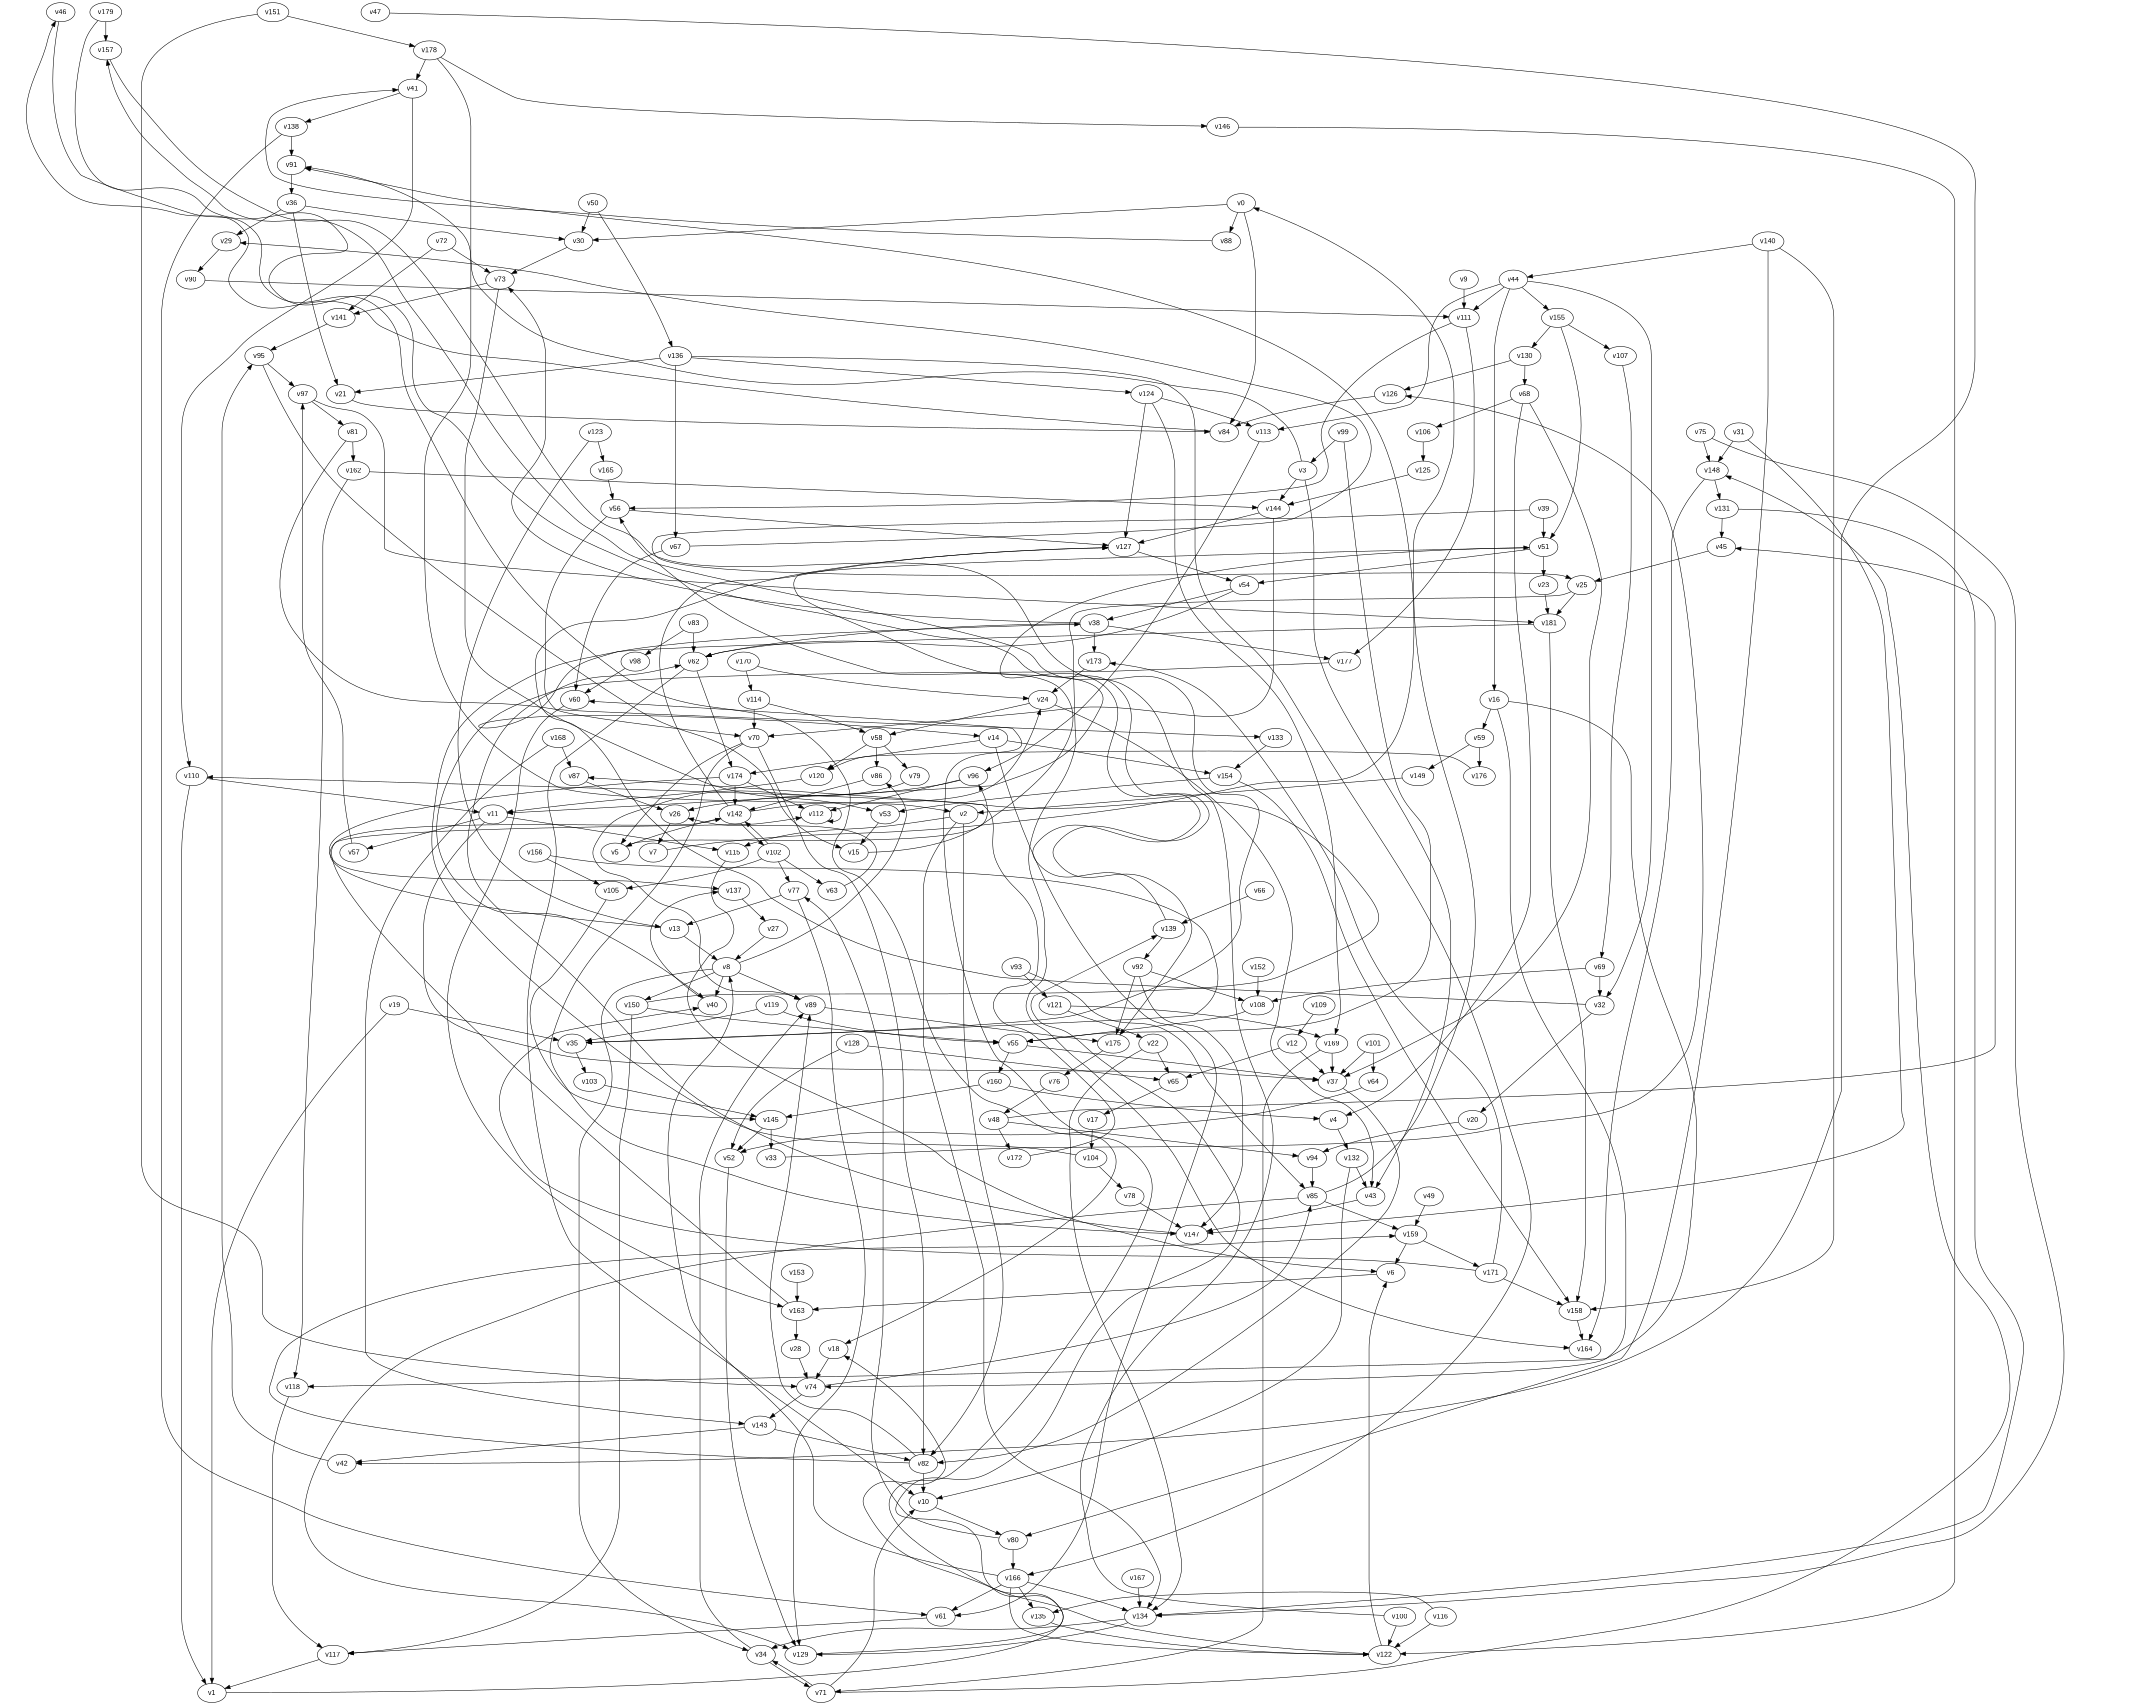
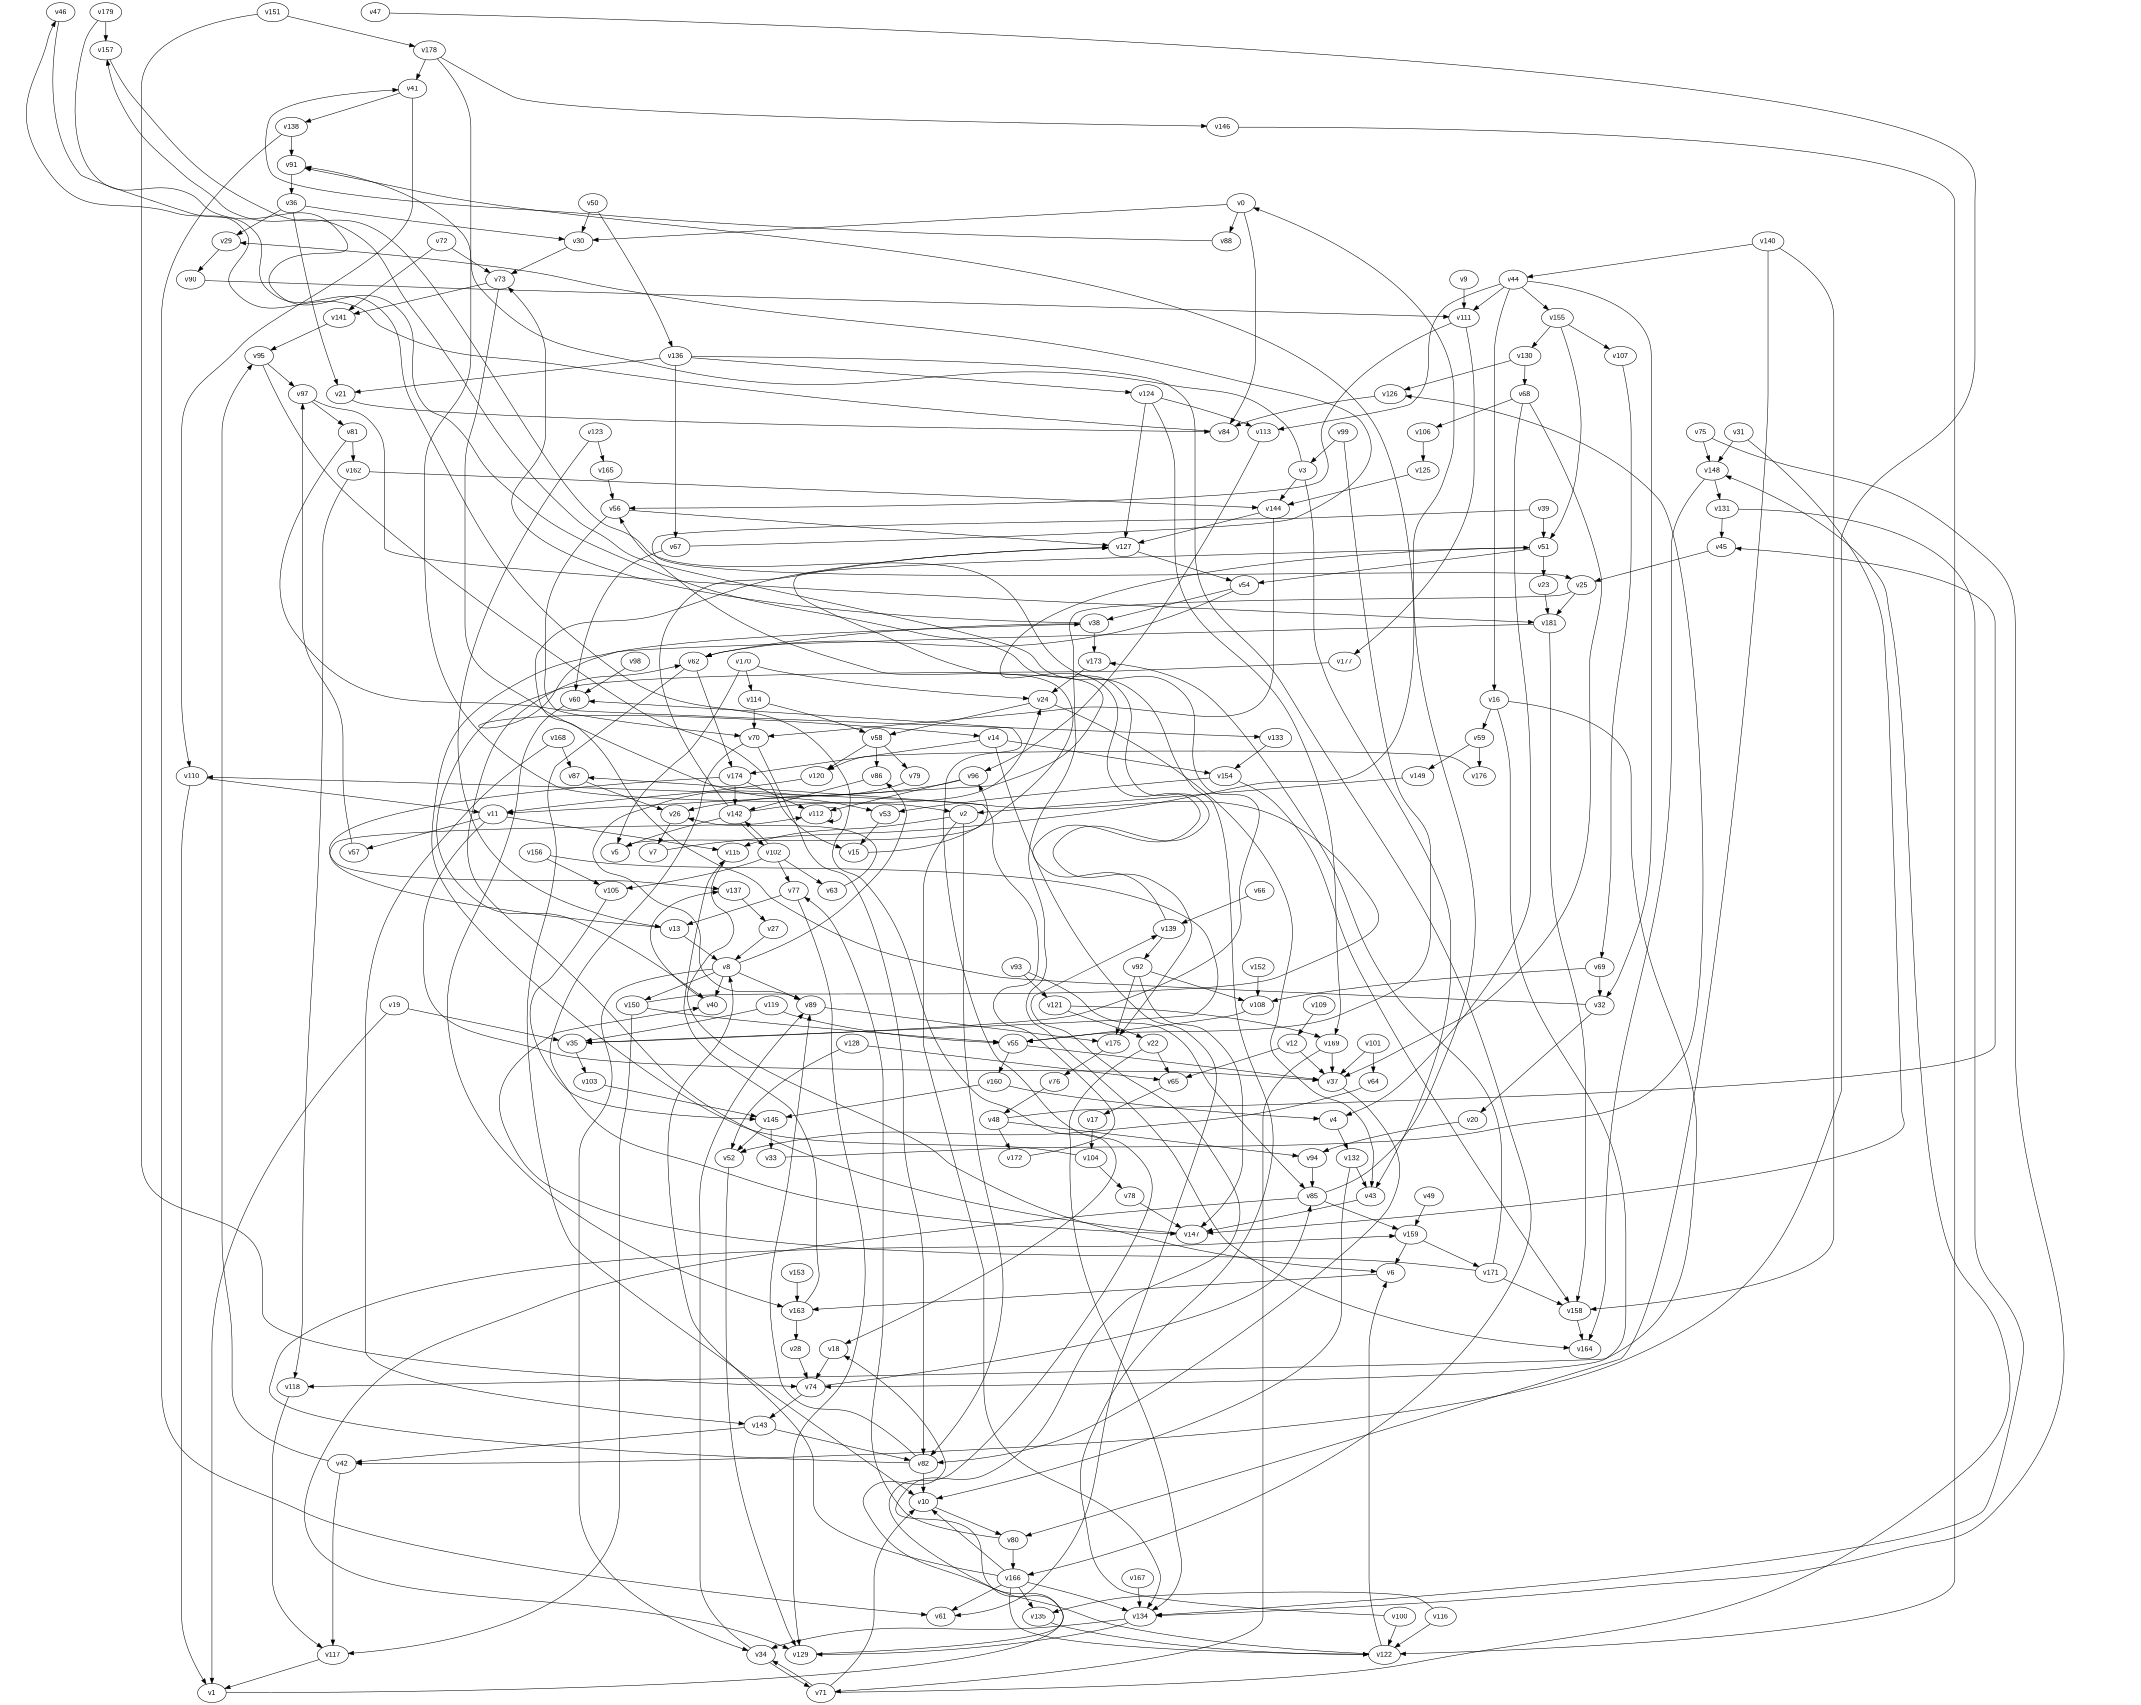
node "v83": removed
edge "v38" -> "v177": removed
edge "v70" -> "v5": now "v170" -> "v5"
edge "v163" -> "v142": now "v163" -> "v115"
edge "v166" -> "v10": added
edge "v61" -> "v117": now "v42" -> "v117"
